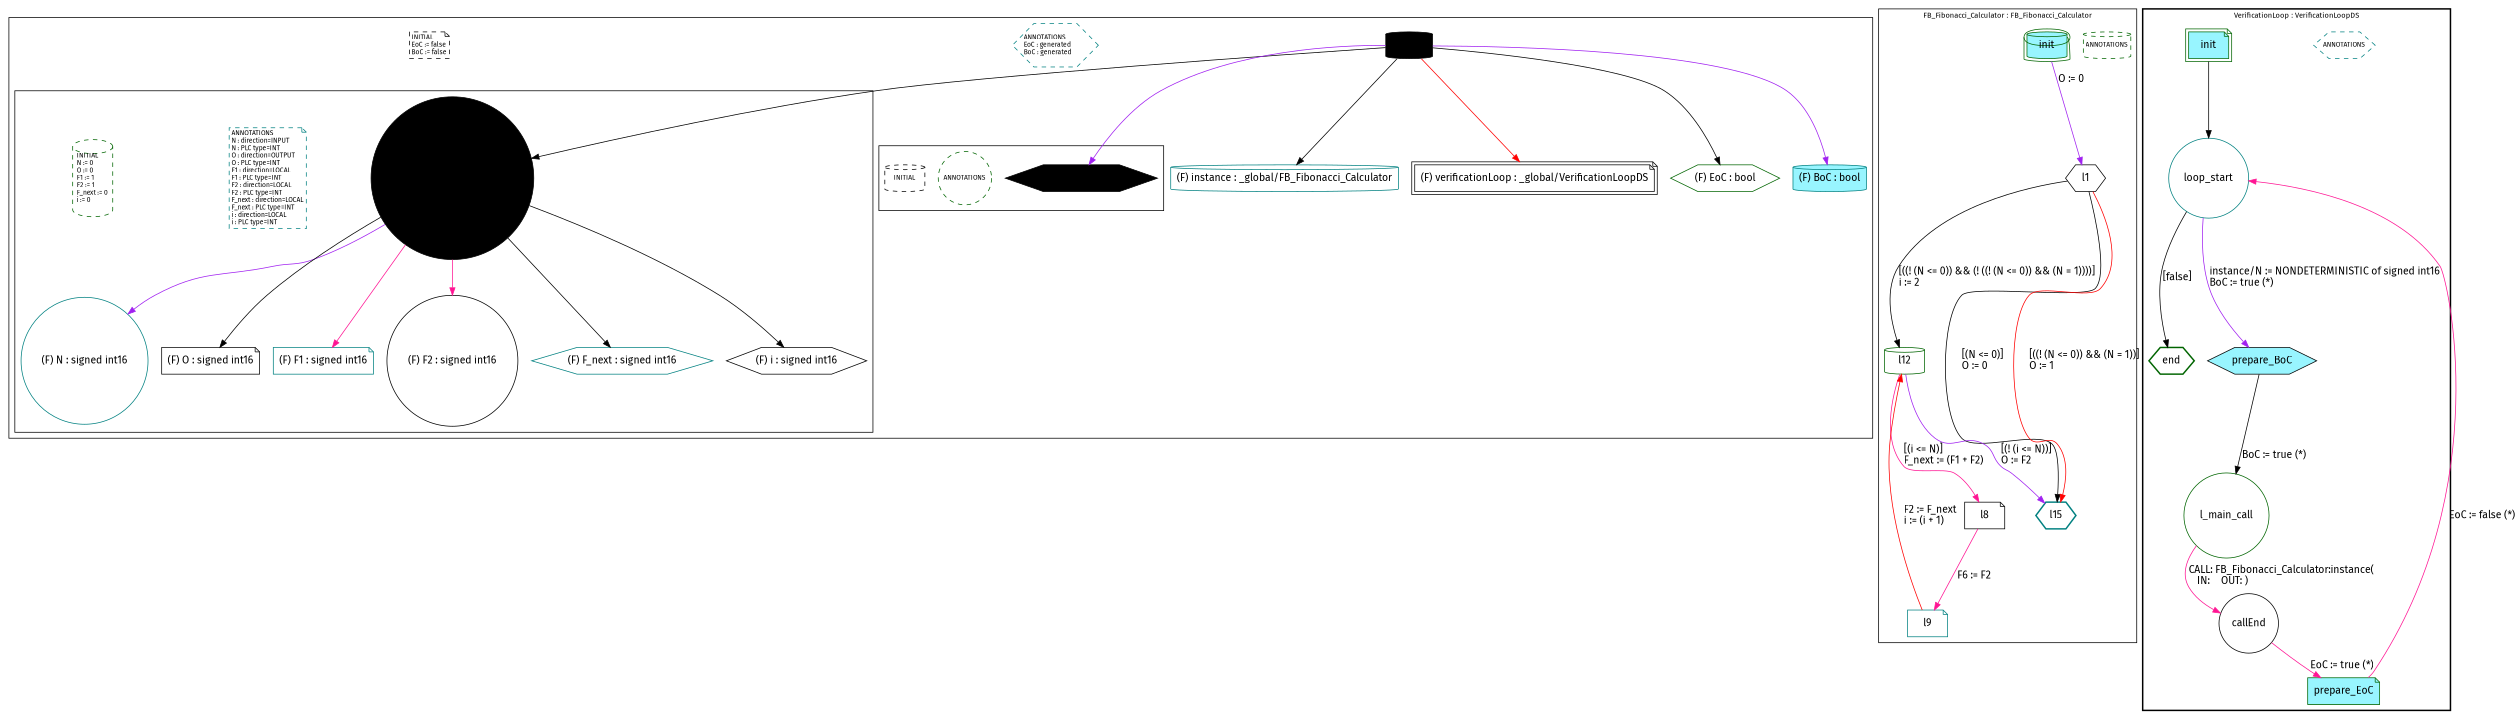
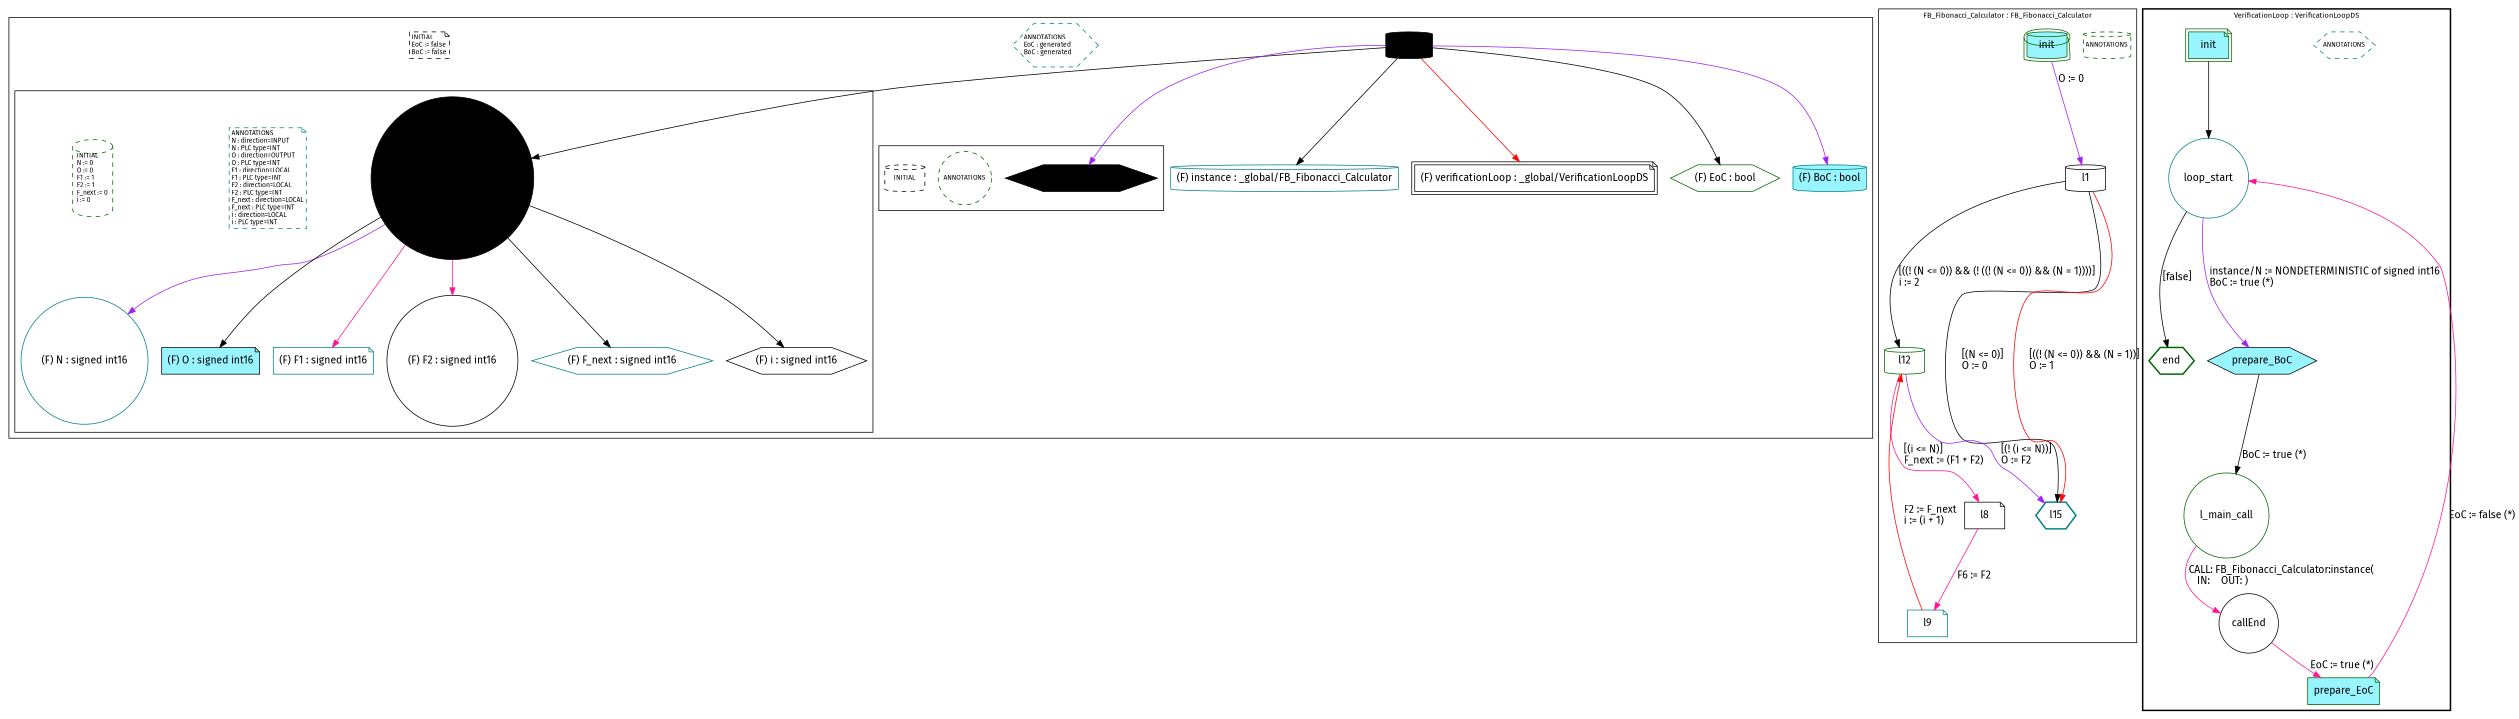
node "l1": shape hexagon -> cylinder
node "(F) O : signed int16": fillcolor white -> cadetblue1
